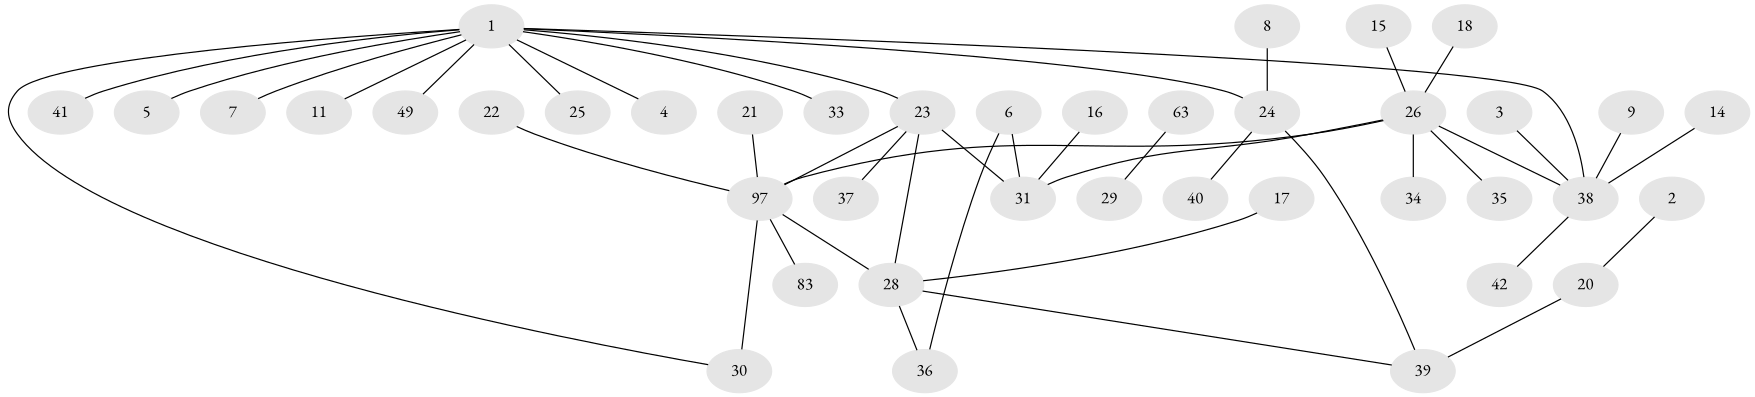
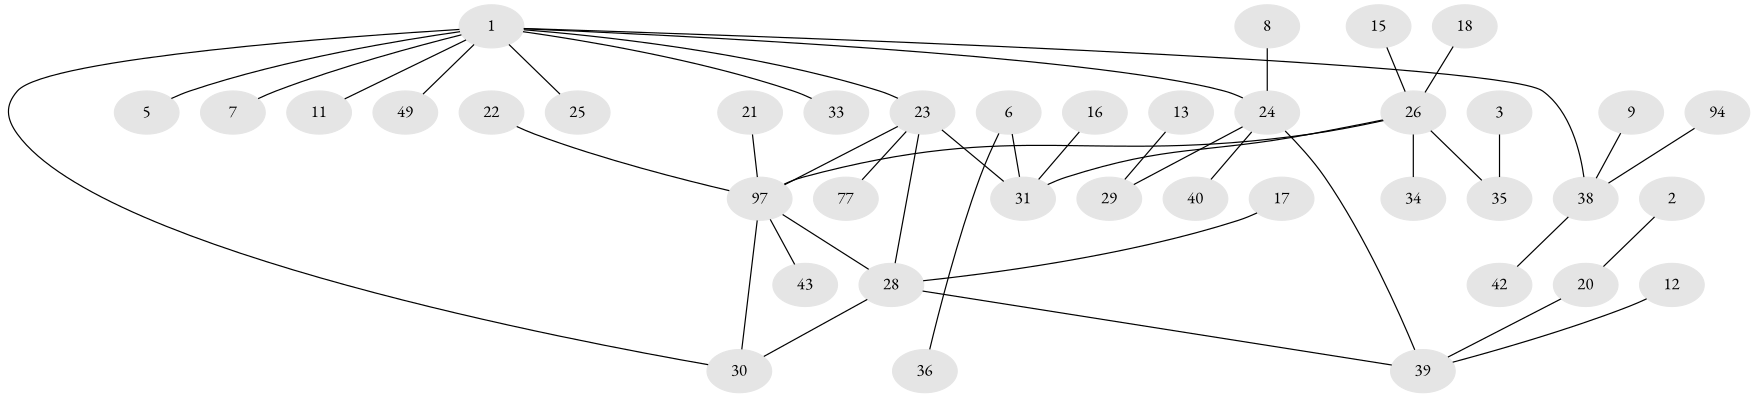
node "41": removed
node "4": removed
node "63": label "63" -> "13"
node "14": label "14" -> "94"
edge "3" -- "38": now "3" -- "35"
edge "26" -- "38": removed
edge "24" -- "29": added
node "37": label "37" -> "77"
node "83": label "83" -> "43"
node "12": added
edge "28" -- "36": now "28" -- "30"
